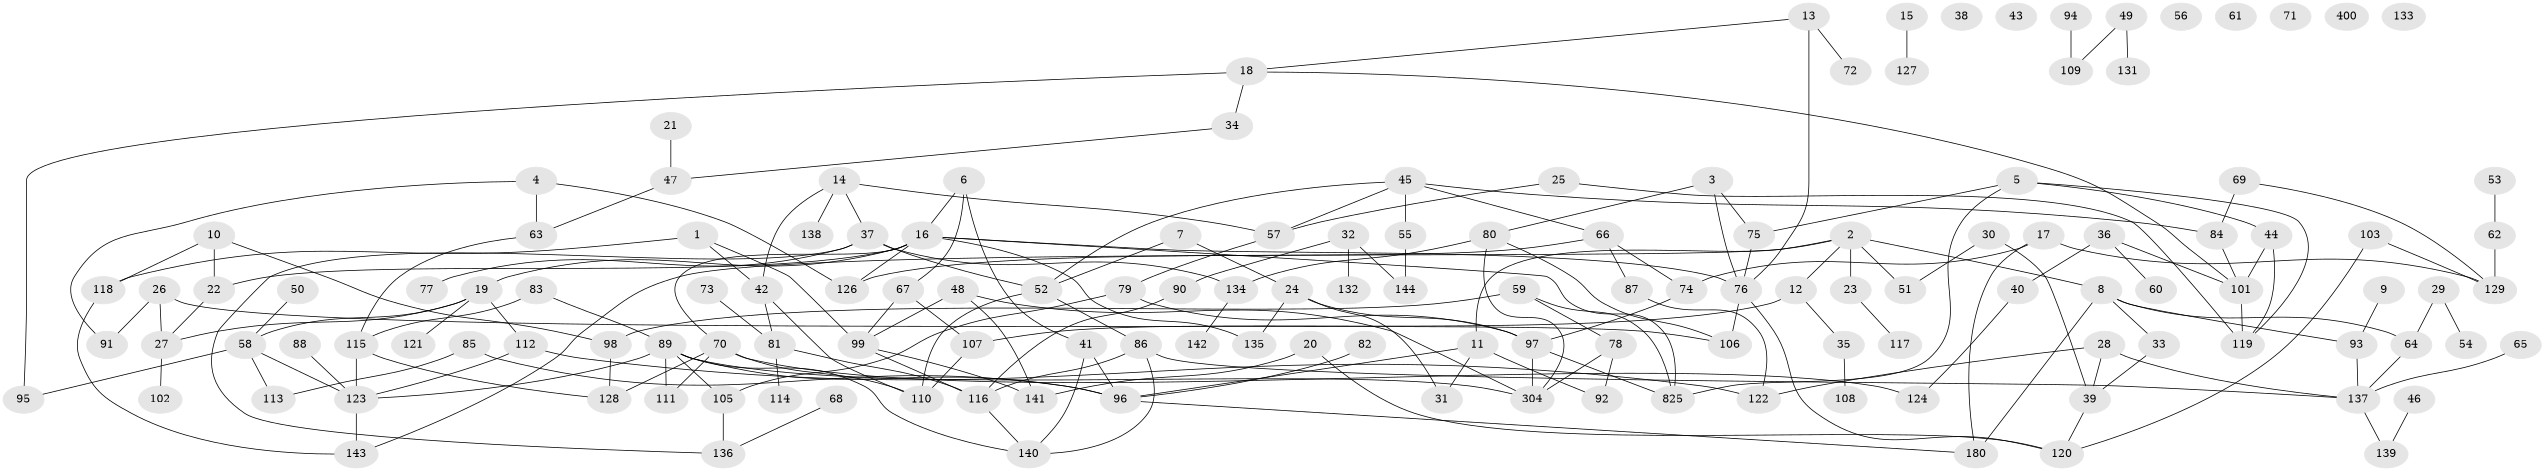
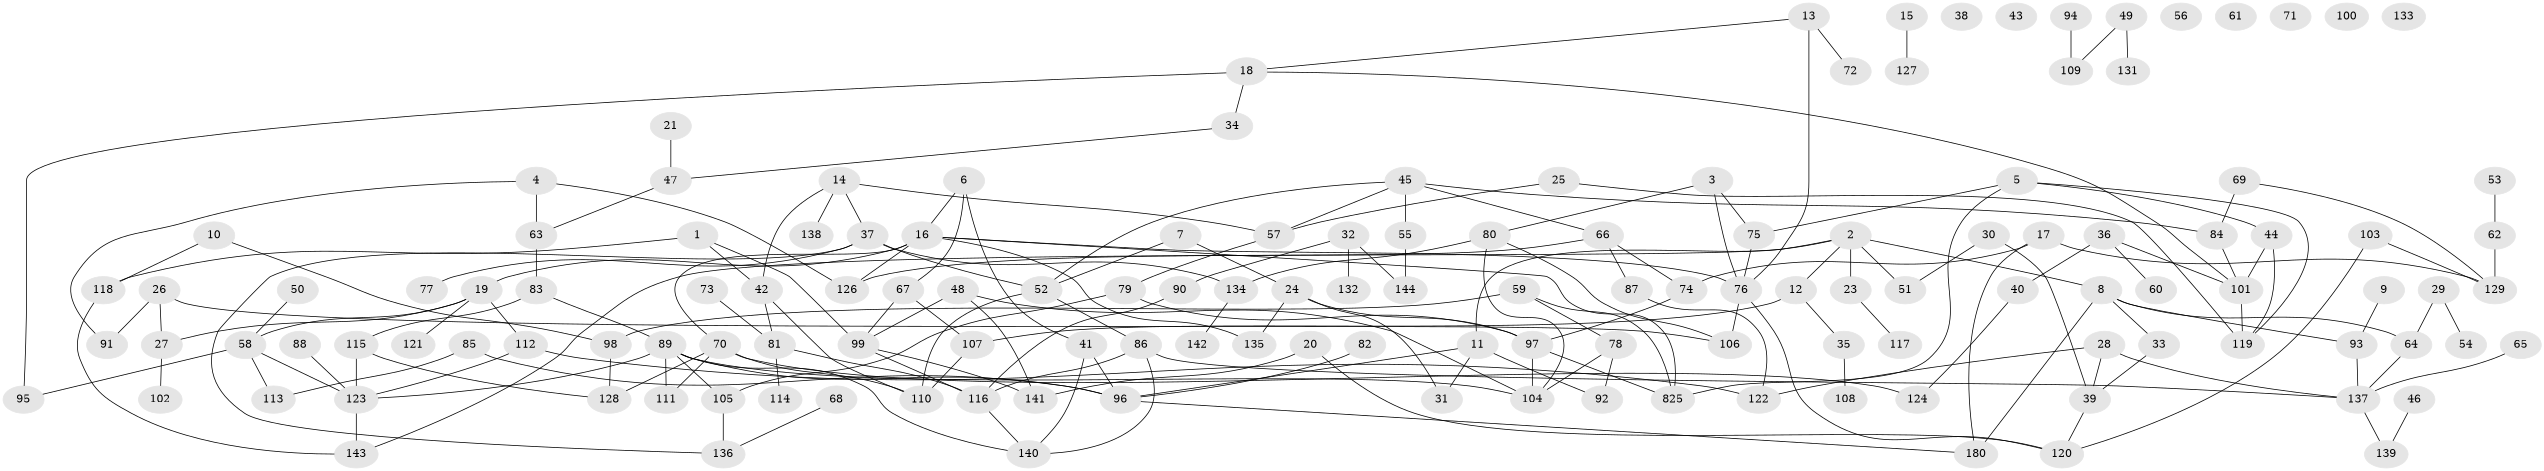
node "400": label "400" -> "100"
edge "63" -- "115": now "63" -- "83"
node "22": removed
node "304": label "304" -> "104"
